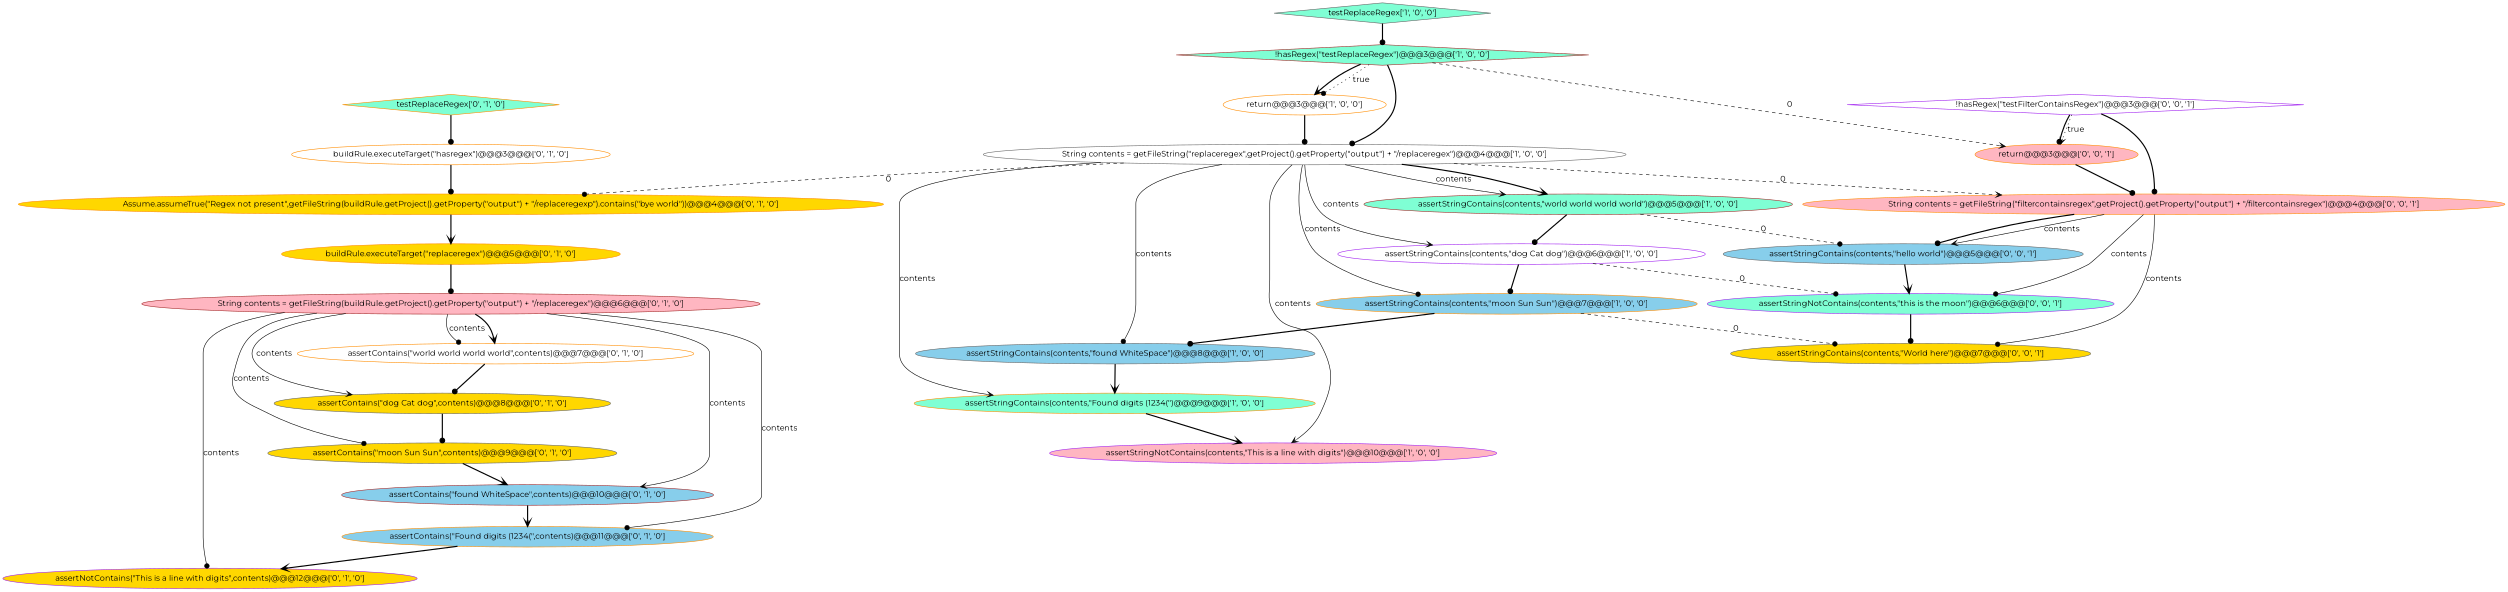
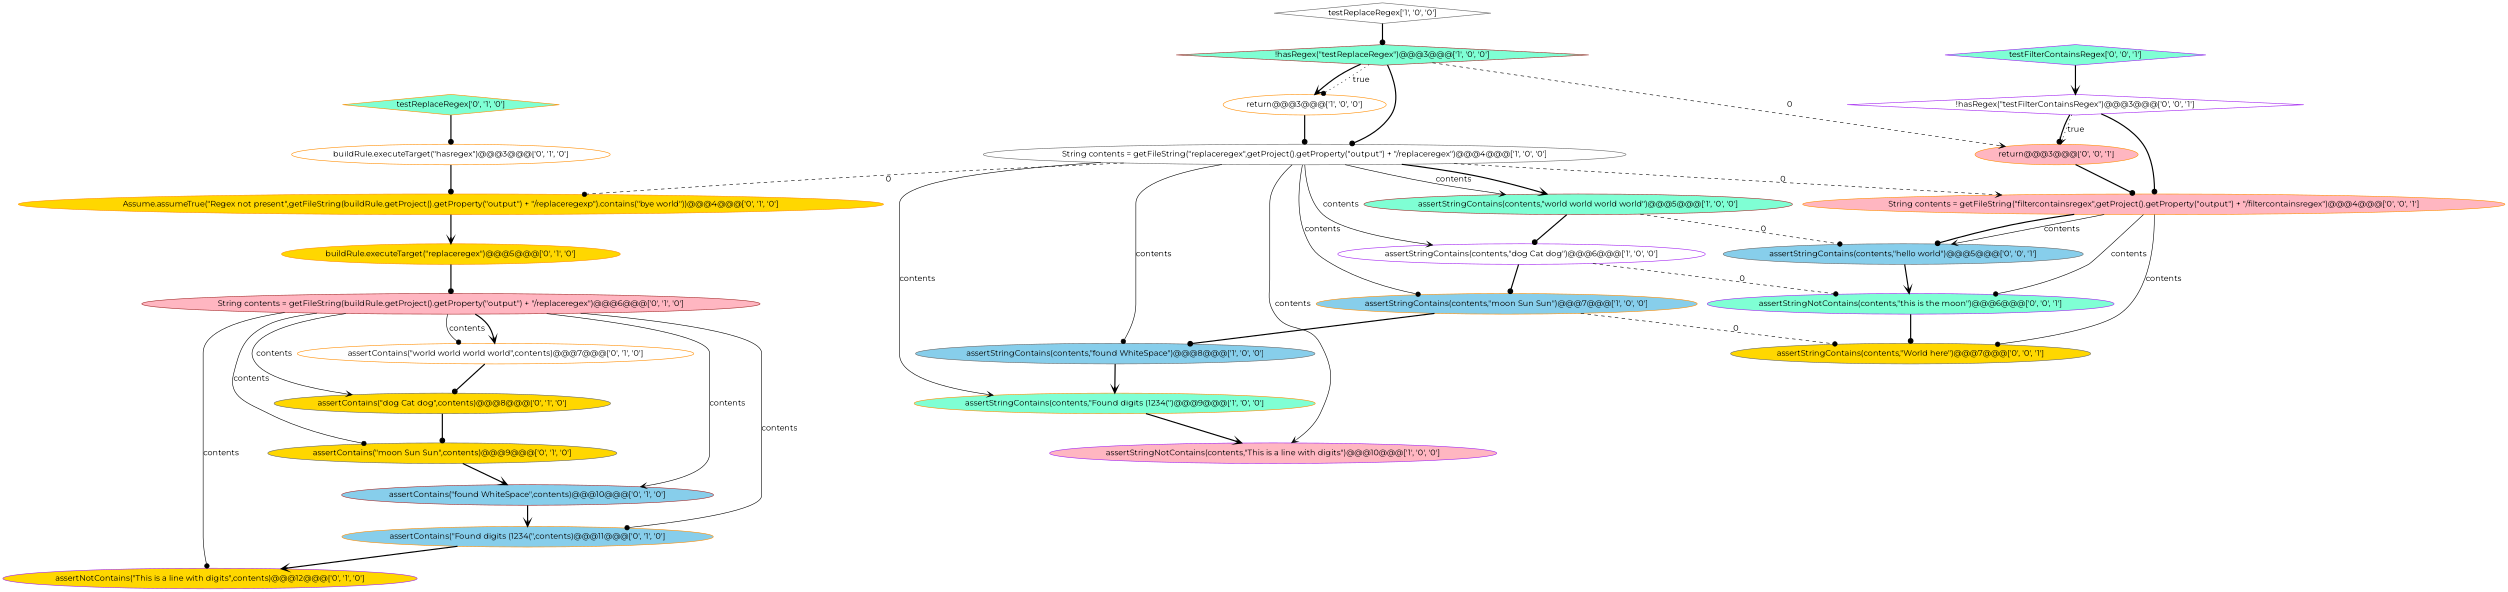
node "testReplaceRegex['1', '0', '0']": fillcolor aquamarine -> white
node "testFilterContainsRegex['0', '0', '1']": added
